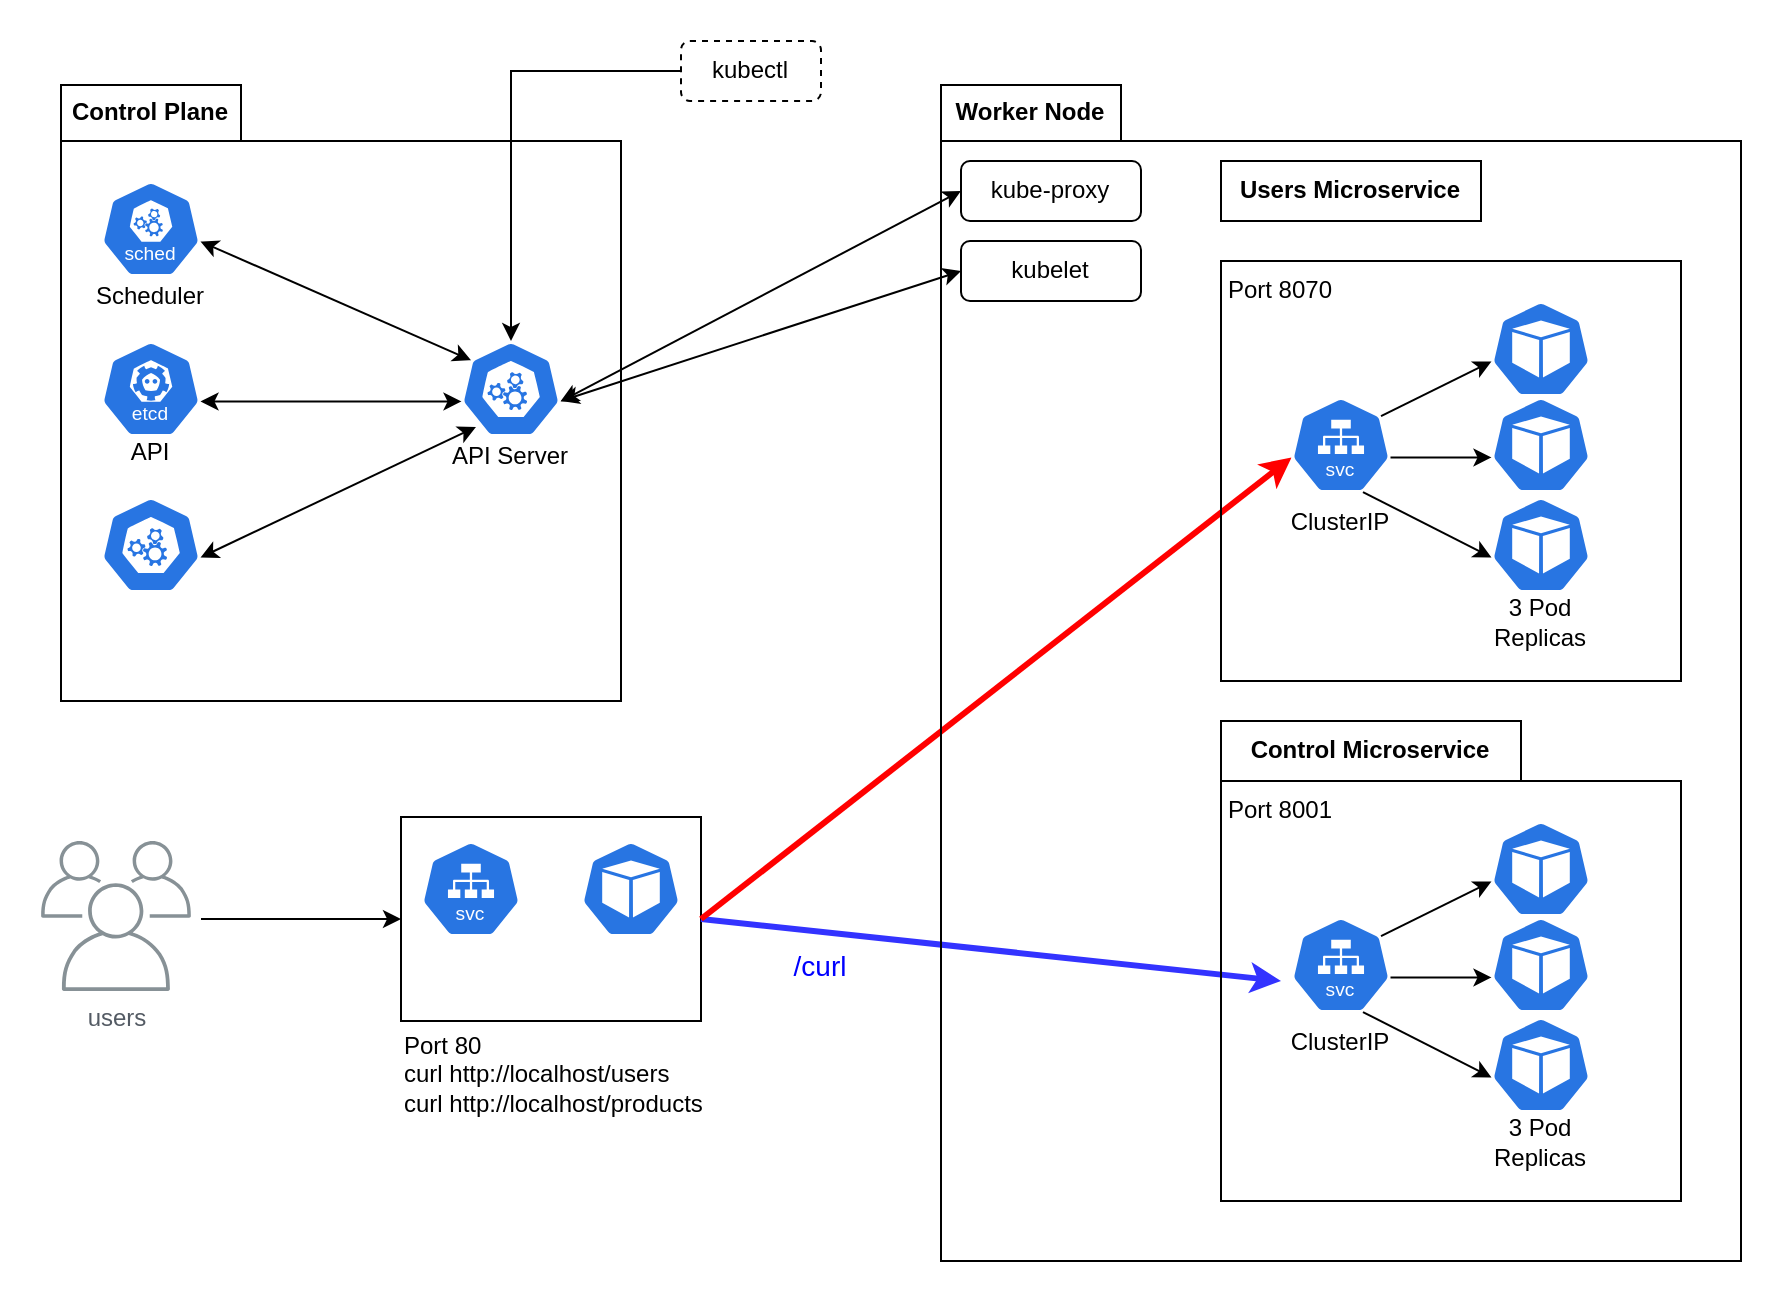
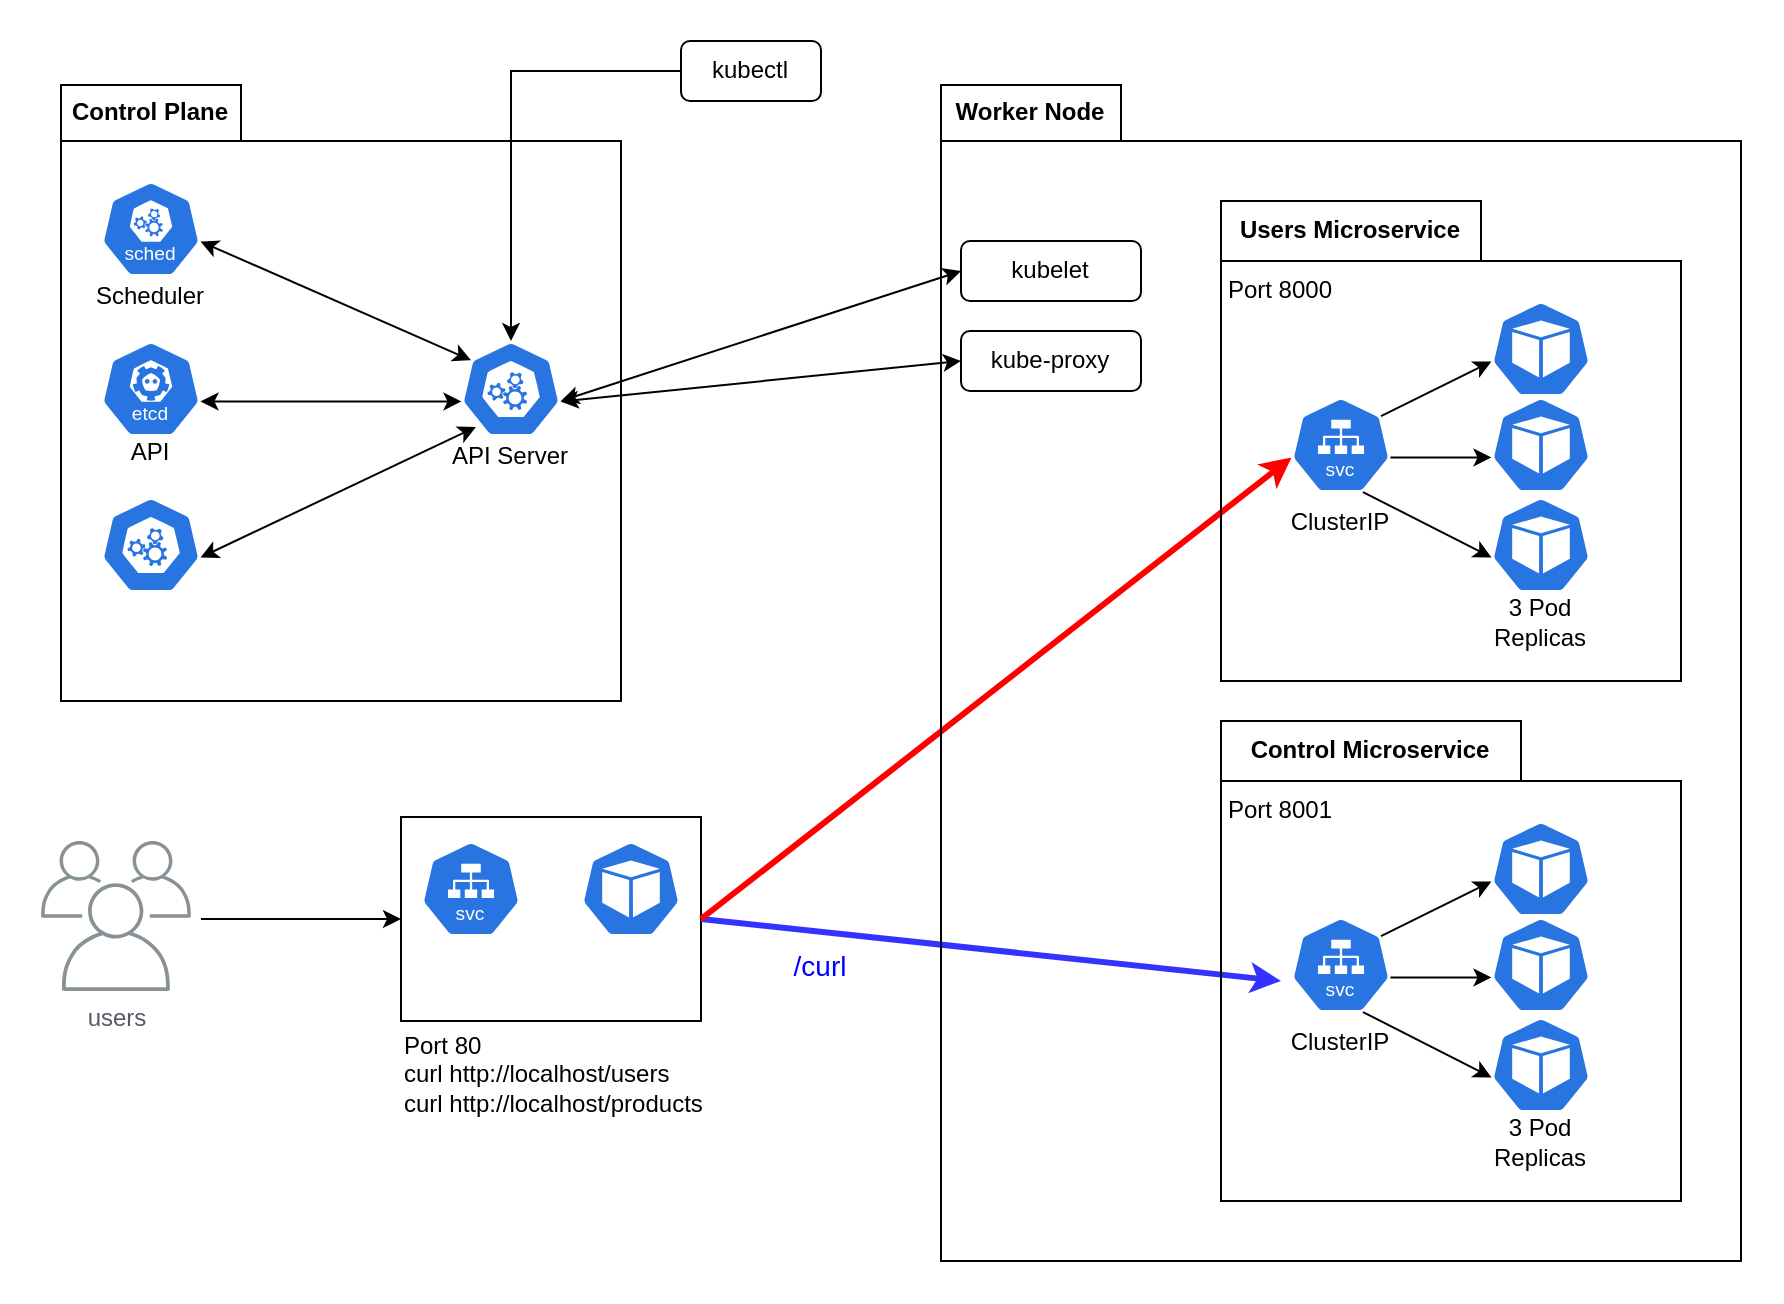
node "kubectl": style dashed -> solid
node "kube-proxy": moved (1051, 191) -> (1051, 361)
node "Users Microservice": moved (1351, 191) -> (1351, 231)
node "Port 8070": label "Port 8070" -> "Port 8000"
